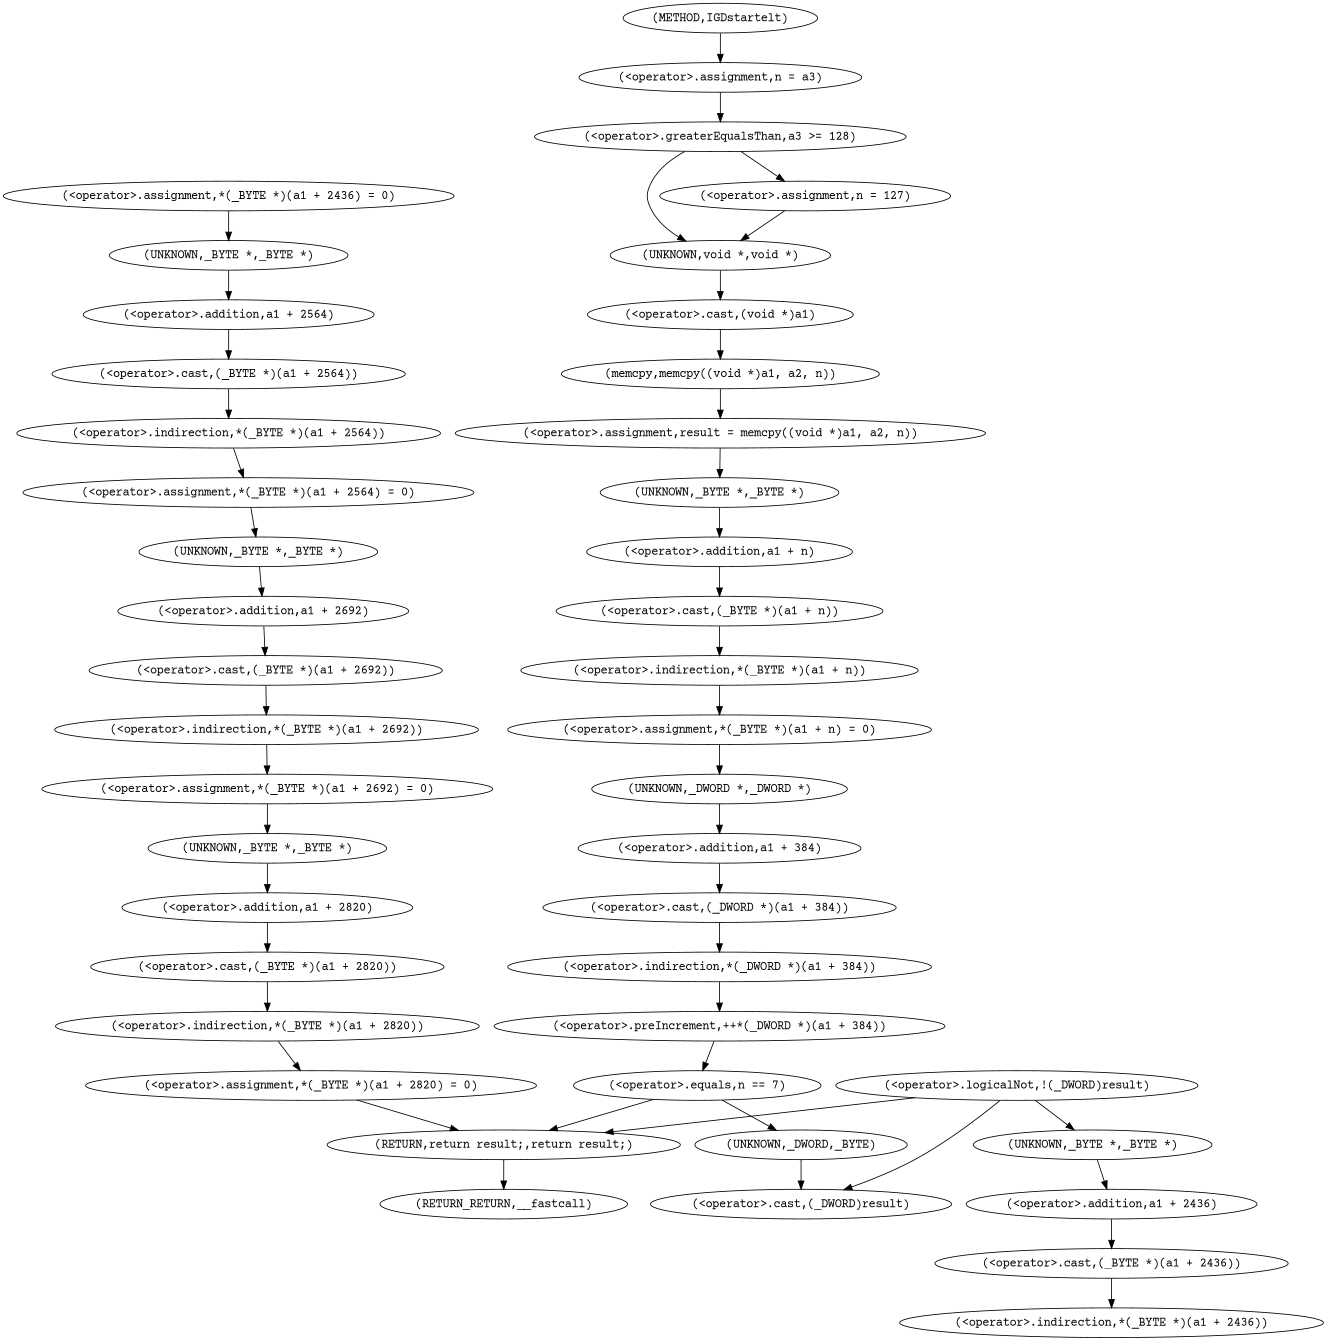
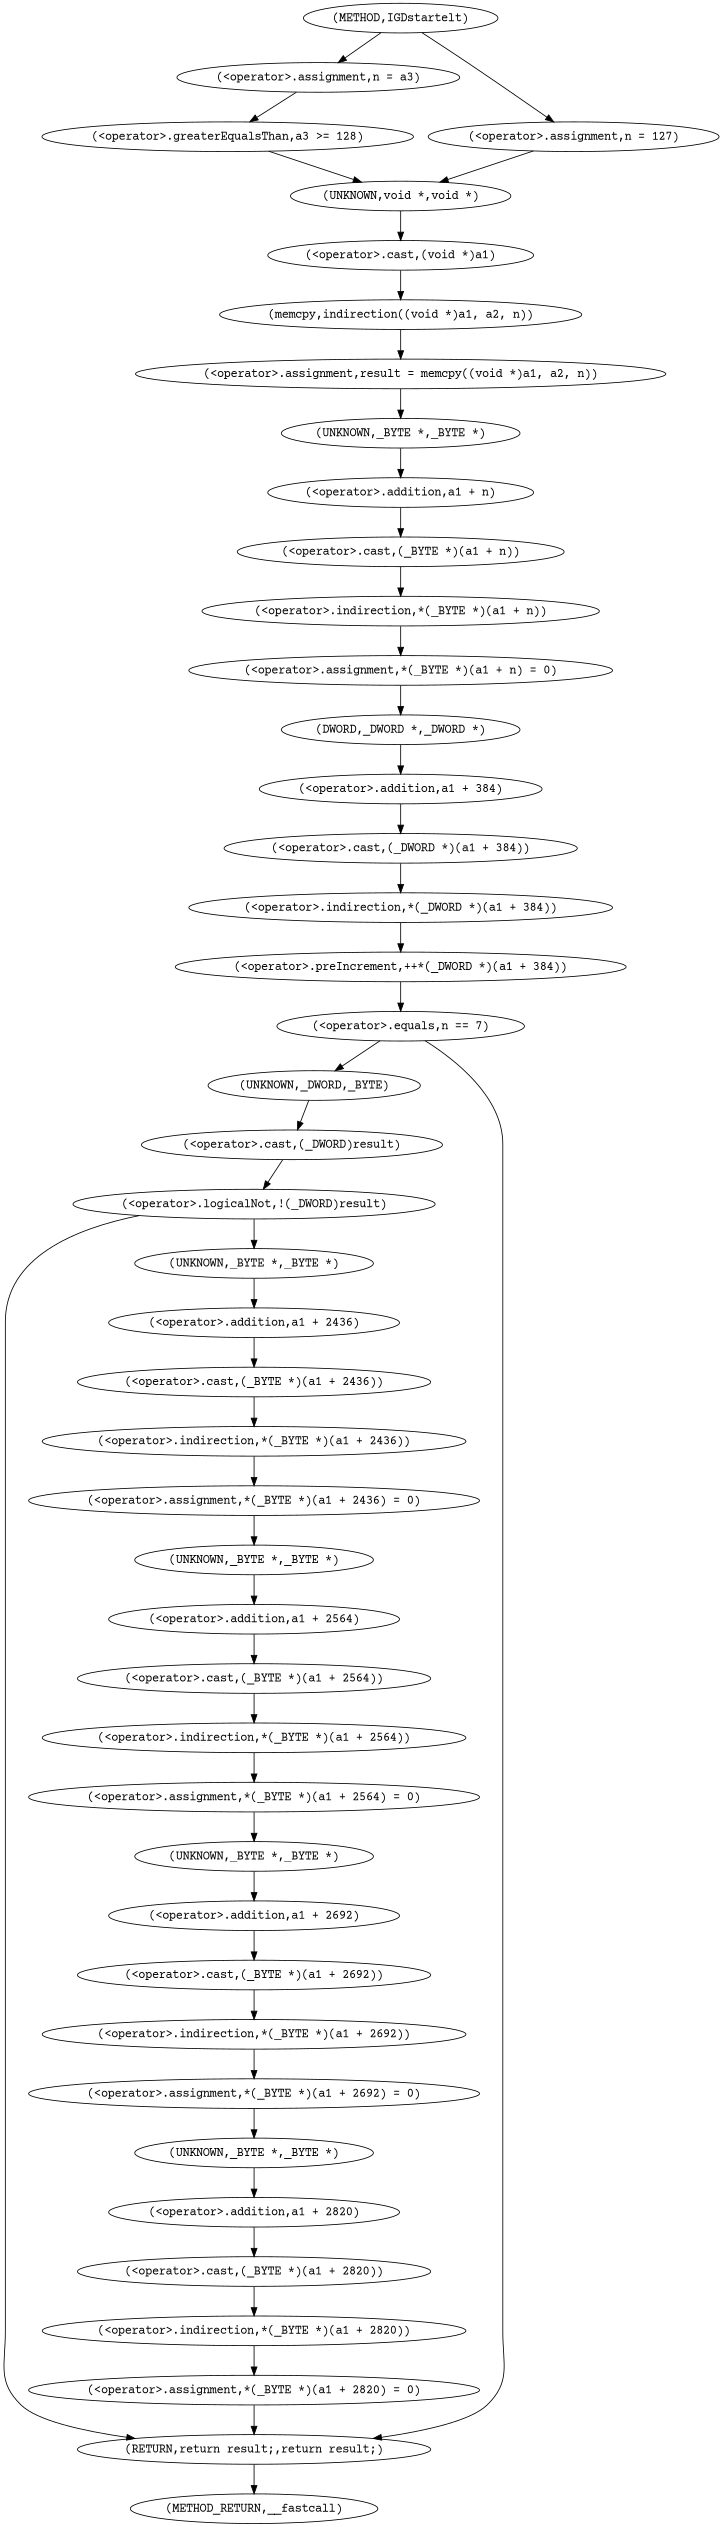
edge "(<operator>.greaterEqualsThan,a3 >= 128)" -> "(<operator>.assignment,n = 127)": now "(METHOD,IGDstartelt)" -> "(<operator>.assignment,n = 127)"
node "(memcpy,memcpy((void *)a1, a2, n))": label "(memcpy,memcpy((void *)a1, a2, n))" -> "(memcpy,indirection((void *)a1, a2, n))"
node "(UNKNOWN,_DWORD *,_DWORD *)": label "(UNKNOWN,_DWORD *,_DWORD *)" -> "(DWORD,_DWORD *,_DWORD *)"
edge "(<operator>.logicalNot,!(_DWORD)result)" -> "(<operator>.cast,(_DWORD)result)": reversed
node "(RETURN_RETURN,__fastcall)": label "(RETURN_RETURN,__fastcall)" -> "(METHOD_RETURN,__fastcall)"
edge "(<operator>.indirection,*(_BYTE *)(a1 + 2436))" -> "(<operator>.assignment,*(_BYTE *)(a1 + 2436) = 0)": added
